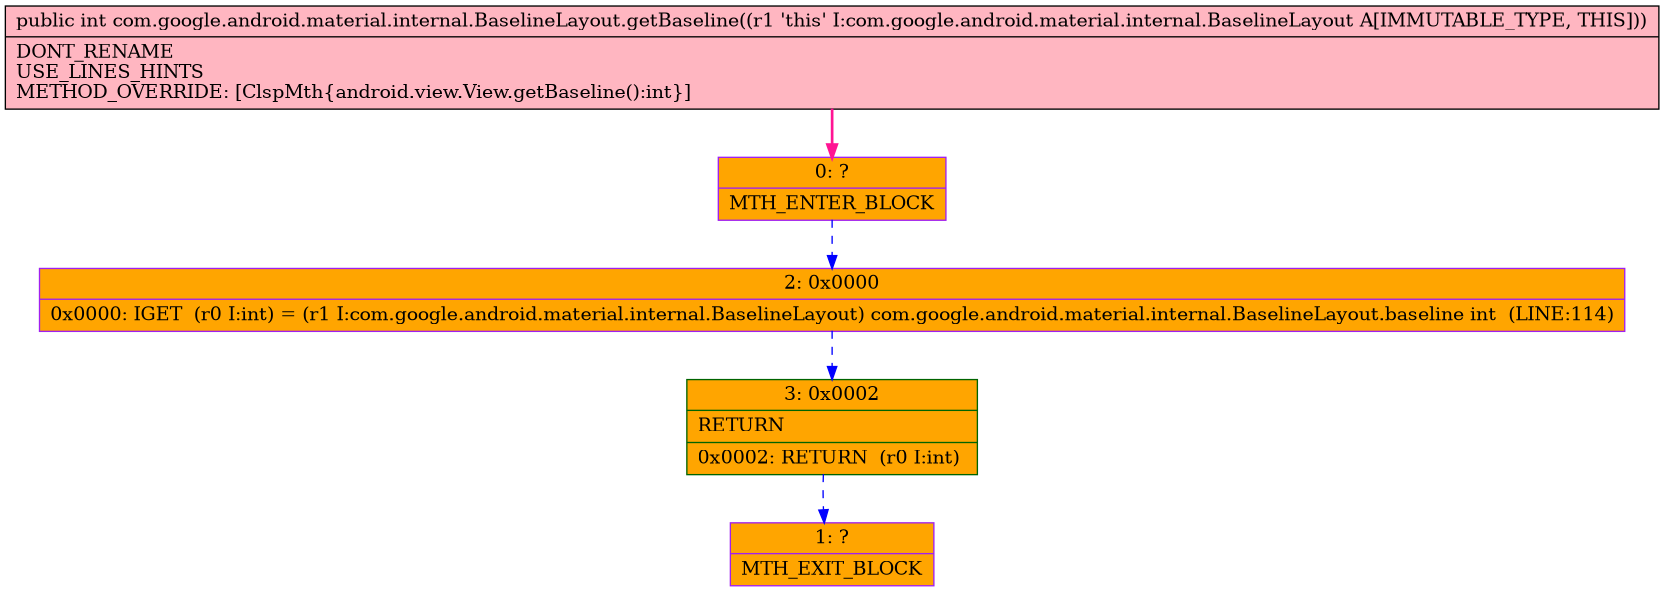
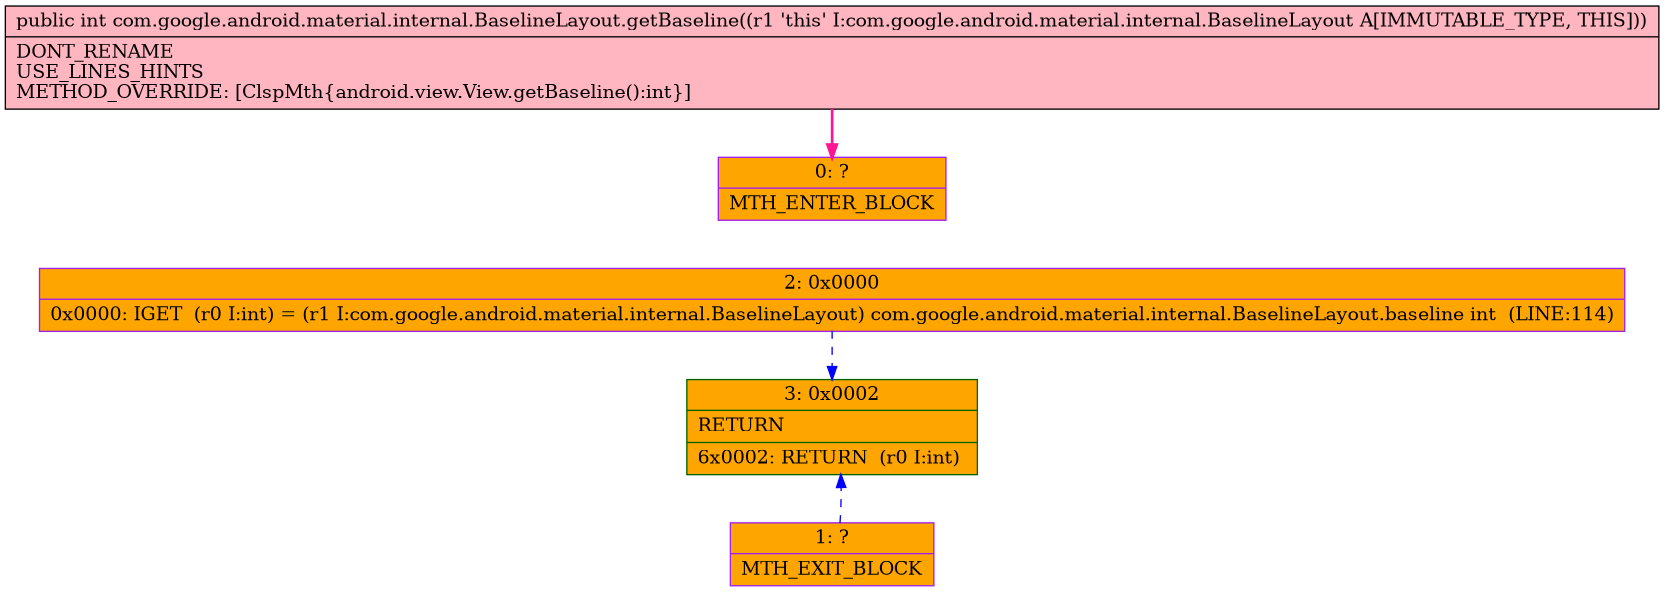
edge "0: ?" -> "2: 0x0000": removed
node "3: 0x0002": text "0x0002: RETURN  (r0 I:int)" -> "6x0002: RETURN  (r0 I:int)"
edge "3: 0x0002" -> "1: ?": reversed
